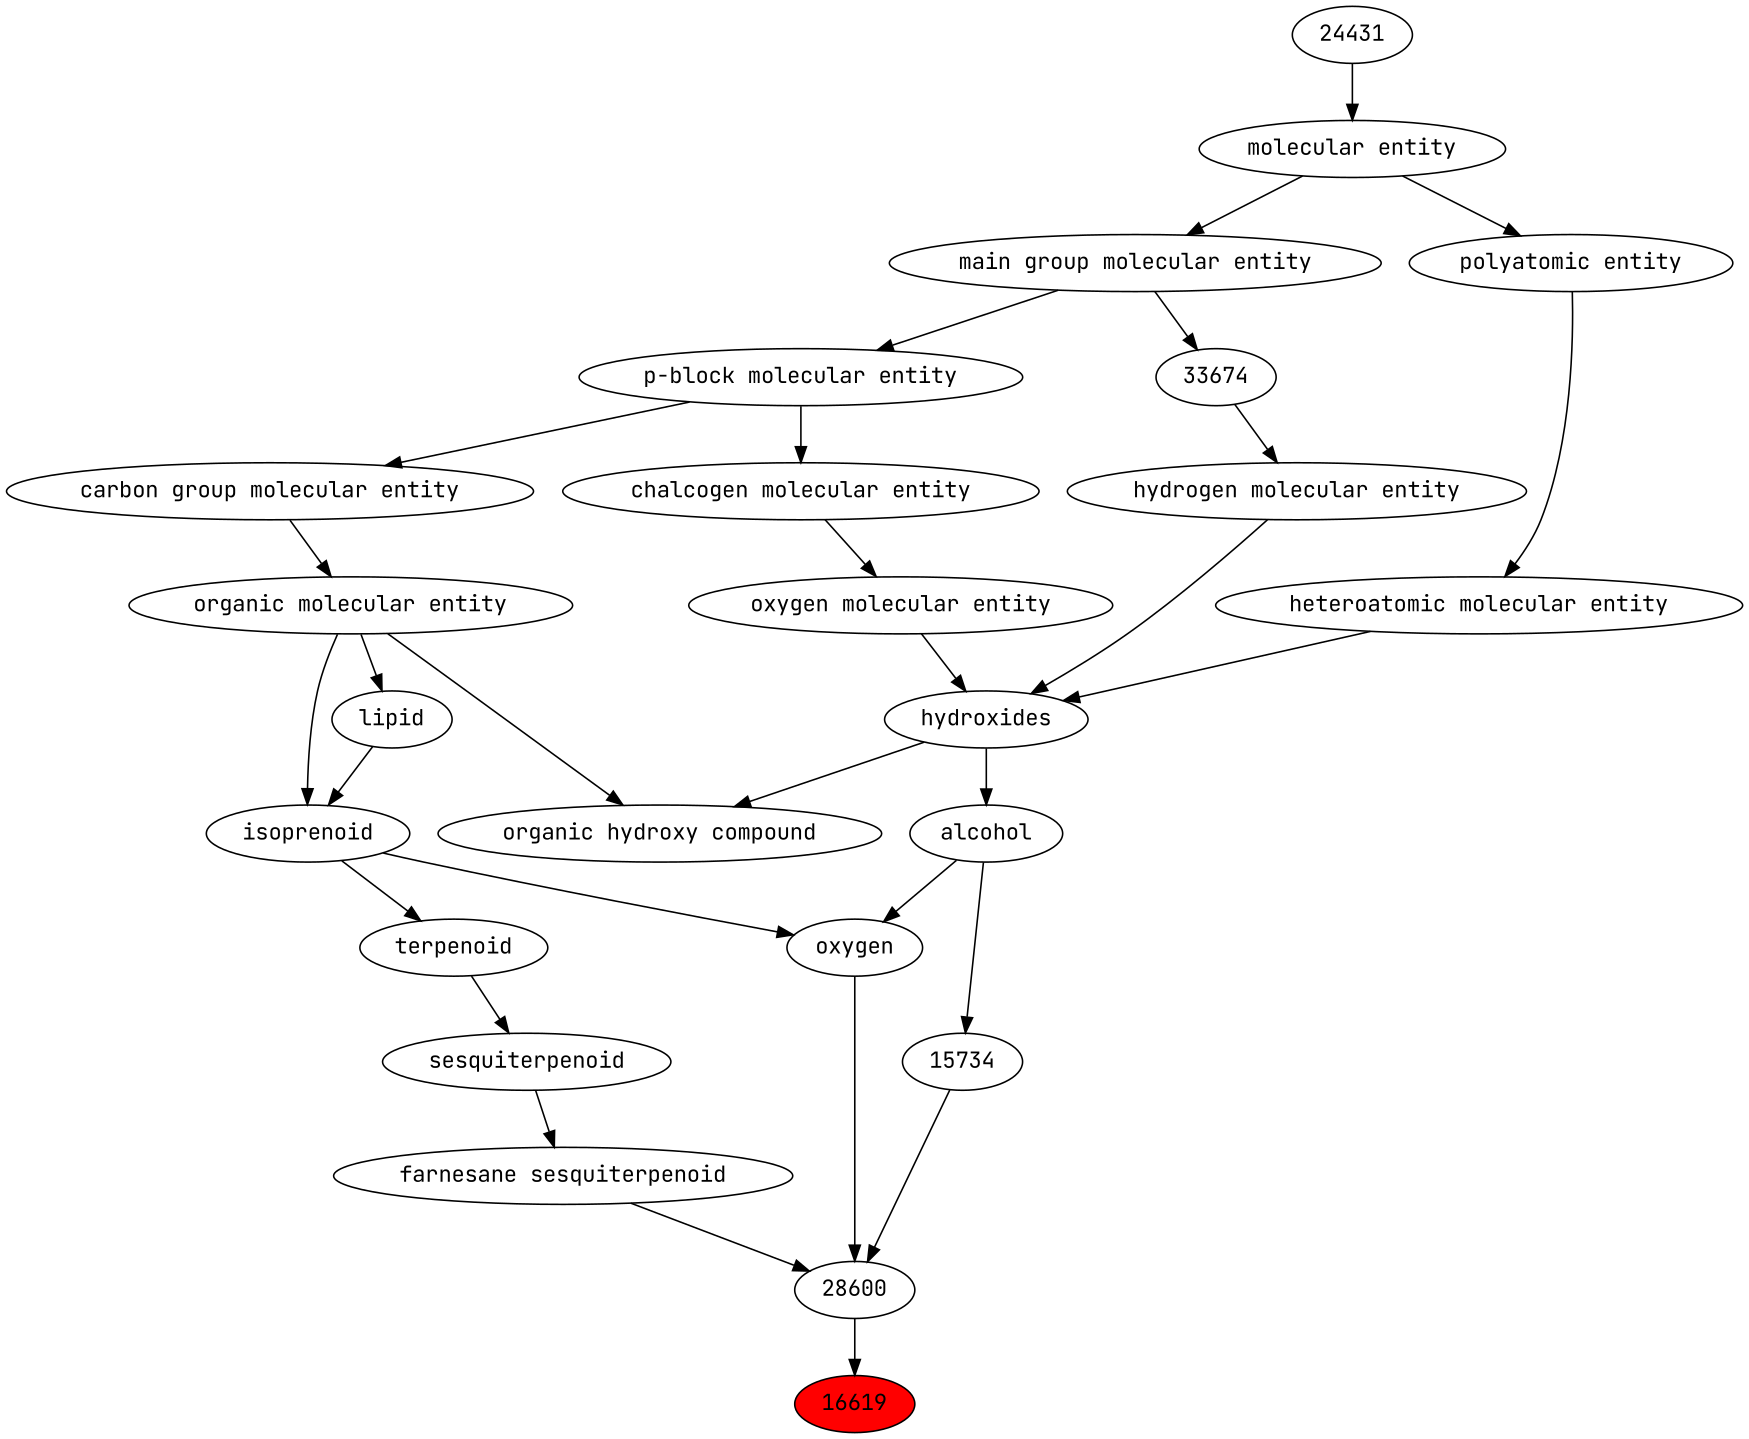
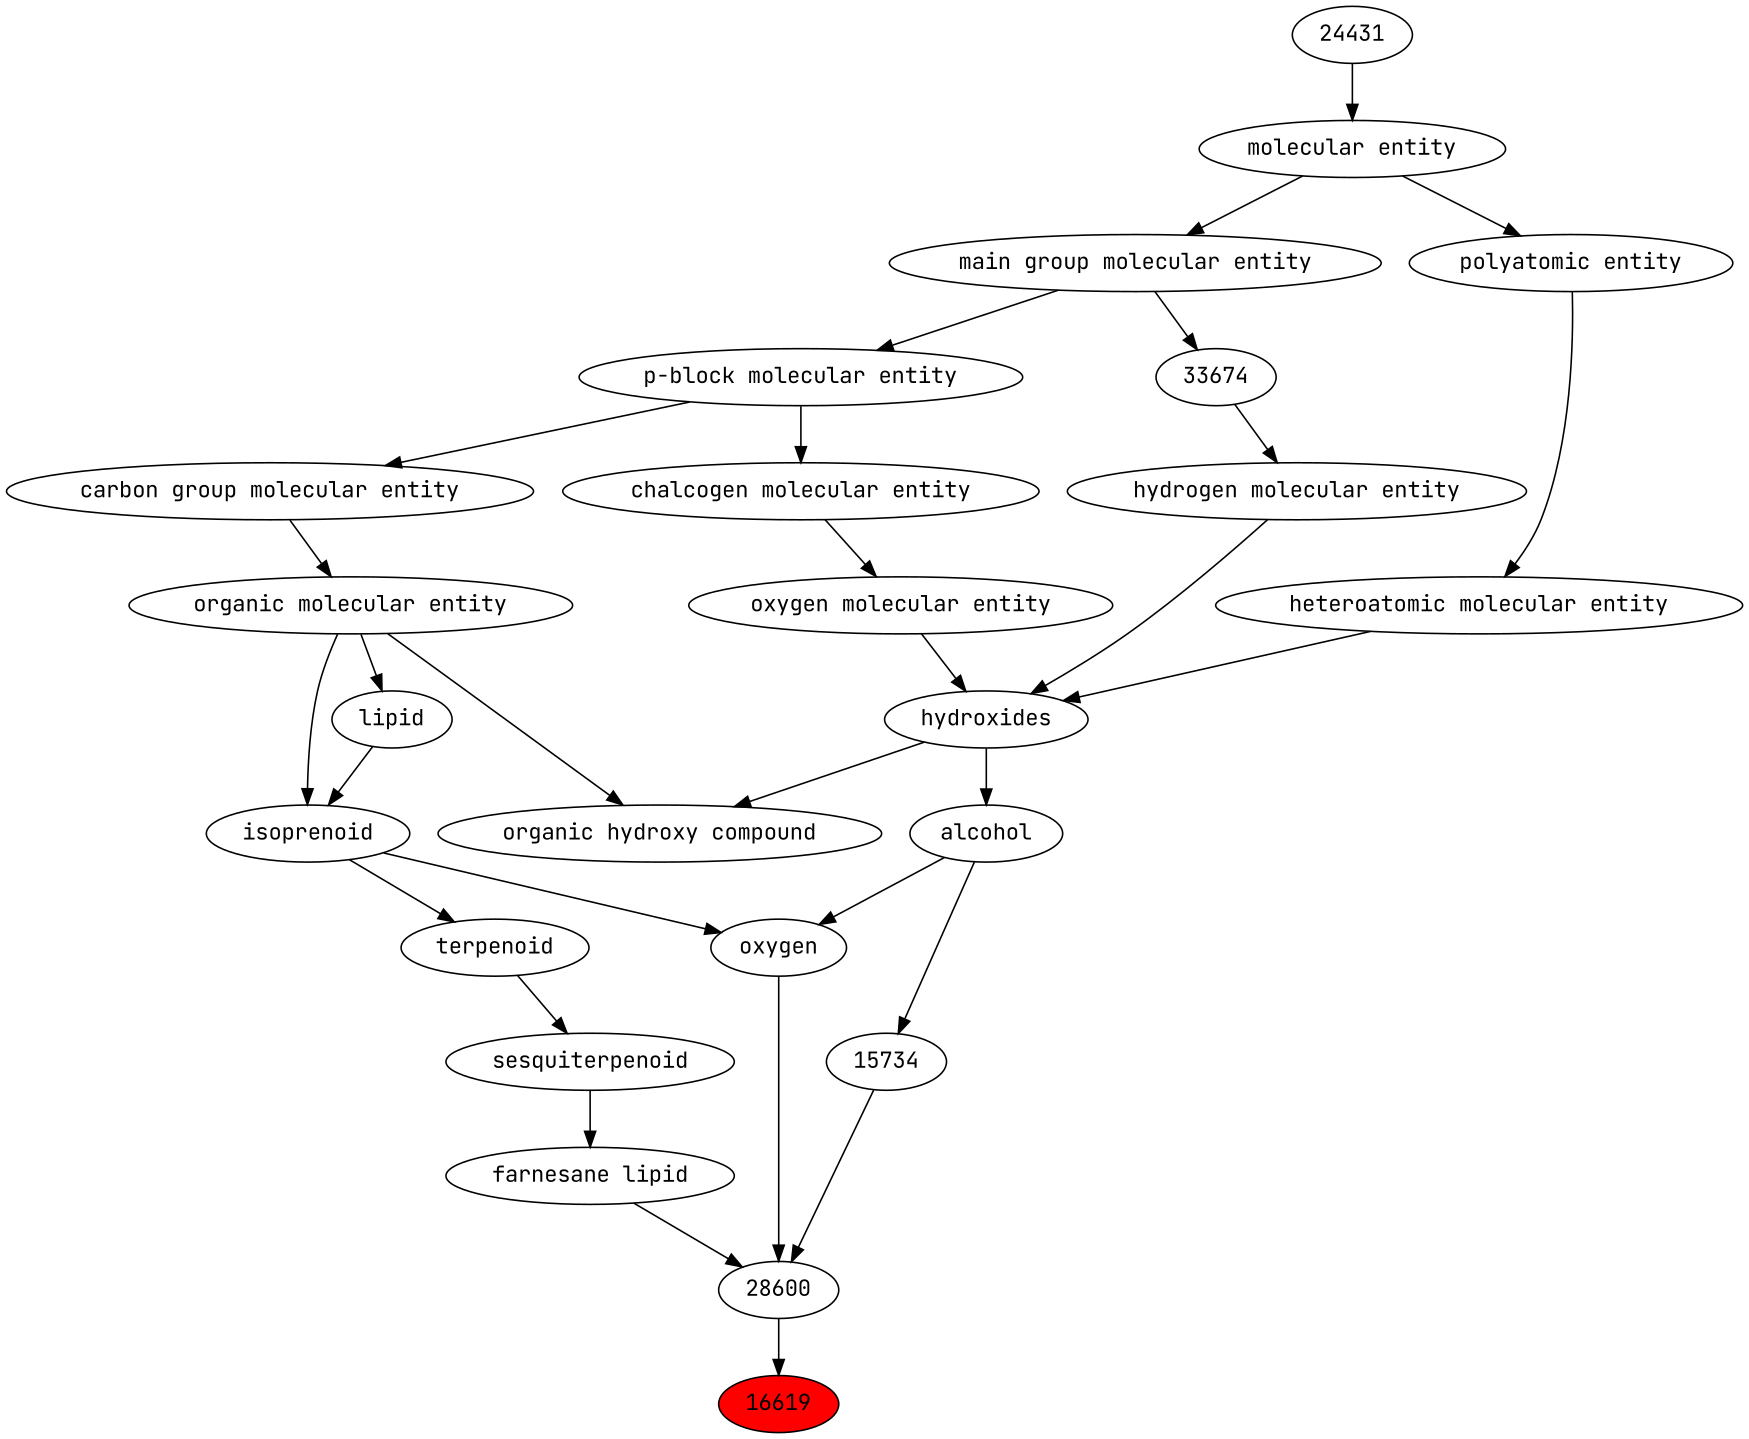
node "farnesane sesquiterpenoid": label "farnesane sesquiterpenoid" -> "farnesane lipid"
